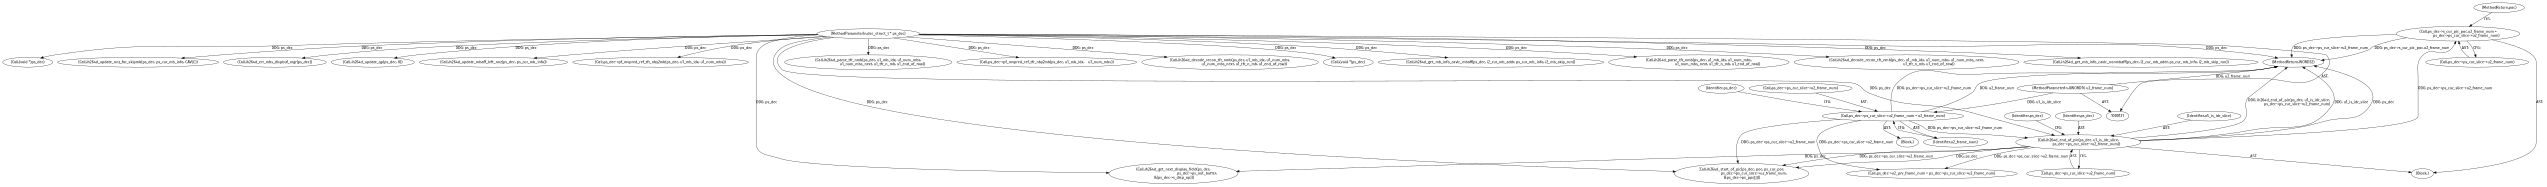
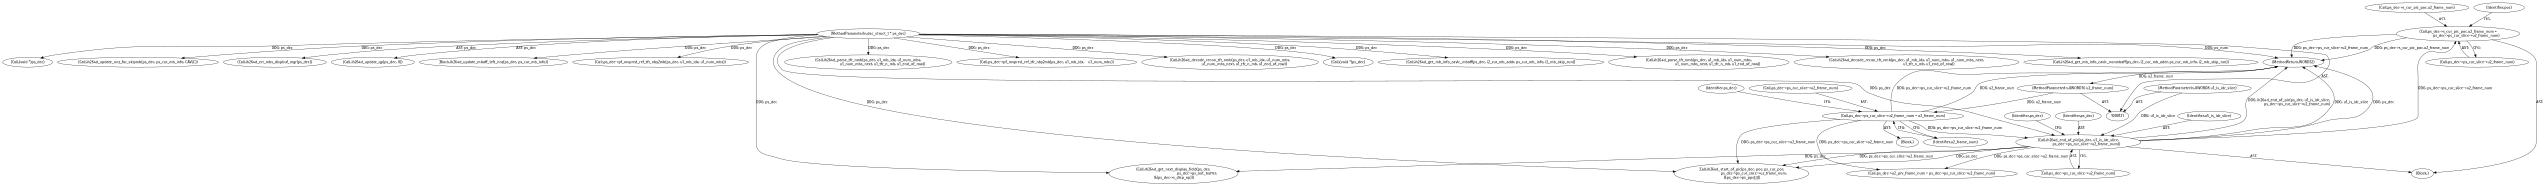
node "(Call,ps_dec->s_cur_pic_poc.u2_frame_num)": added
node "(MethodReturn,poc)": label "(MethodReturn,poc)" -> "(Identifier,poc)"
edge "(MethodParameterIn,dec_struct_t * ps_dec)" -> "(Call,ih264d_err_mbs_dispbuf_mgr(ps_dec))": label "DDG: ps_dec" -> "AST: ps_dec"
edge "(MethodParameterIn,dec_struct_t * ps_dec)" -> "(Call,ih264d_update_qp(ps_dec, 0))": label "DDG: ps_dec" -> "AST: ps_dec"
edge "(MethodParameterIn,dec_struct_t * ps_dec)" -> "(MethodReturn,WORD32)": label "DDG: ps_dec" -> "DDG: ps_num"
node "(Call,ih264d_update_mbaff_left_nnz(ps_dec, ps_cur_mb_info))": label "(Call,ih264d_update_mbaff_left_nnz(ps_dec, ps_cur_mb_info))" -> "(Block,ih264d_update_mbaff_left_nnz(ps_dec, ps_cur_mb_info))"
edge "(MethodParameterIn,UWORD16 u2_frame_num)" -> "(MethodReturn,WORD32)": reversed
node "(MethodParameterIn,UWORD8 u1_is_idr_slice)": added
edge "(MethodParameterIn,UWORD16 u2_frame_num)" -> "(Call,ps_dec->ps_cur_slice->u2_frame_num = u2_frame_num)": label "DDG: u1_is_idr_slice" -> "DDG: u2_frame_num"
edge "(Call,ps_dec->ps_cur_slice->u2_frame_num = u2_frame_num)" -> "(Identifier,u2_frame_num)": label "AST: " -> "CFG: "
